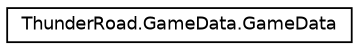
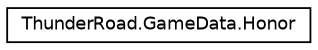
node "ThunderRoad.GameData.GameData": label "ThunderRoad.GameData.GameData" -> "ThunderRoad.GameData.Honor"
